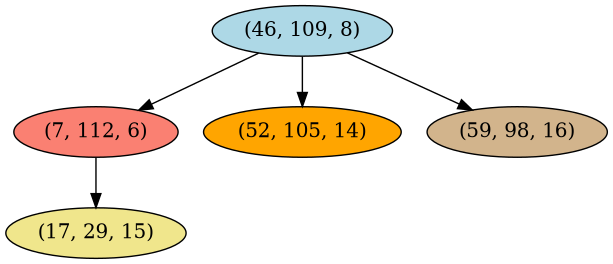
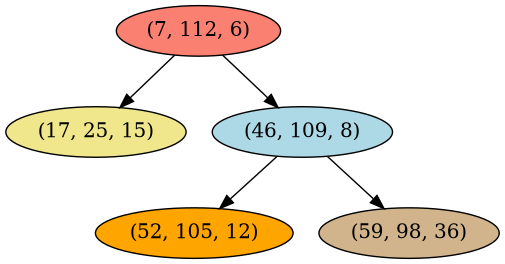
edge "(46, 109, 8)" -> "(7, 112, 6)": reversed
node "(52, 105, 14)": label "(52, 105, 14)" -> "(52, 105, 12)"
node "(59, 98, 16)": label "(59, 98, 16)" -> "(59, 98, 36)"
node "(17, 29, 15)": label "(17, 29, 15)" -> "(17, 25, 15)"
